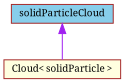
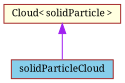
edge "Cloud< solidParticle >" -> "solidParticleCloud": reversed
